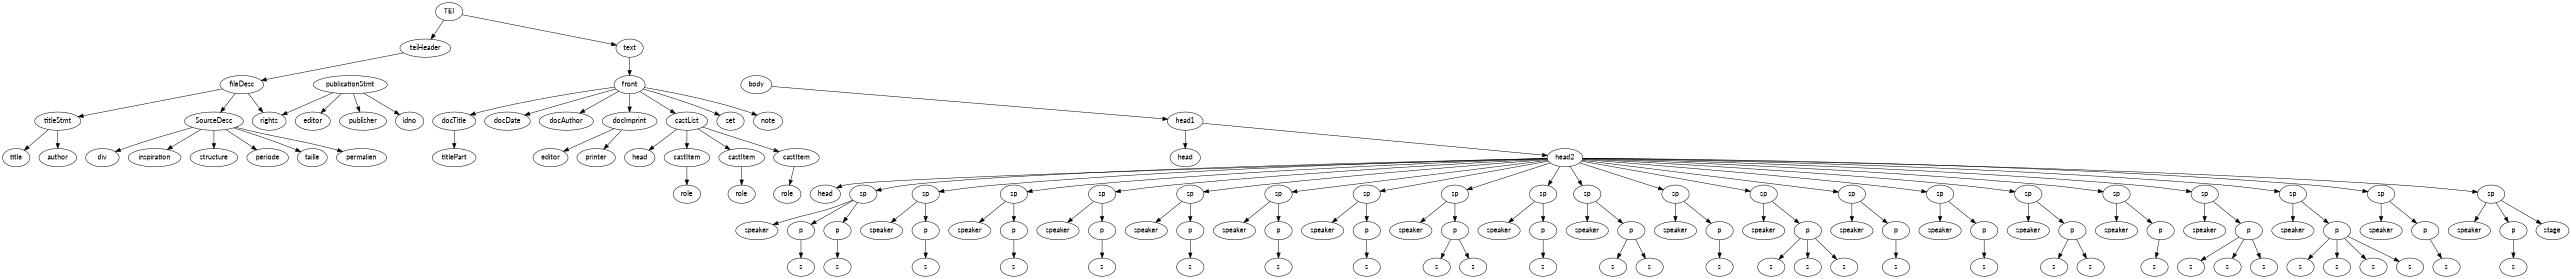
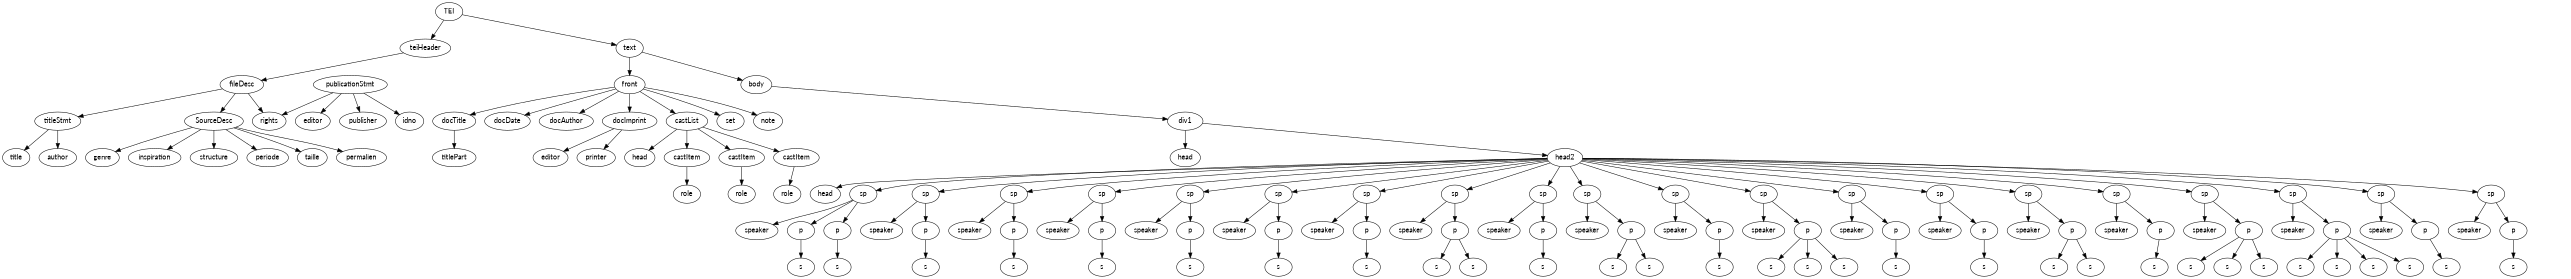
edge "text" -> "body": added
node "head1": label "head1" -> "div1"
node "div": label "div" -> "genre"
node "stage": removed
